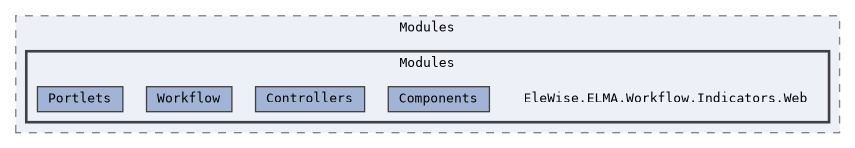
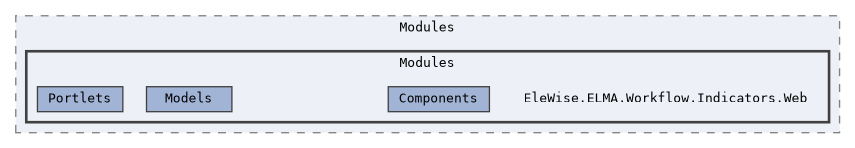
node "Workflow": label "Workflow" -> "Models"
node "Controllers": removed
